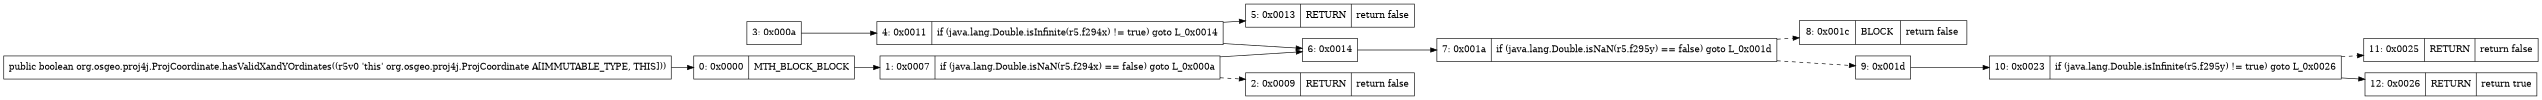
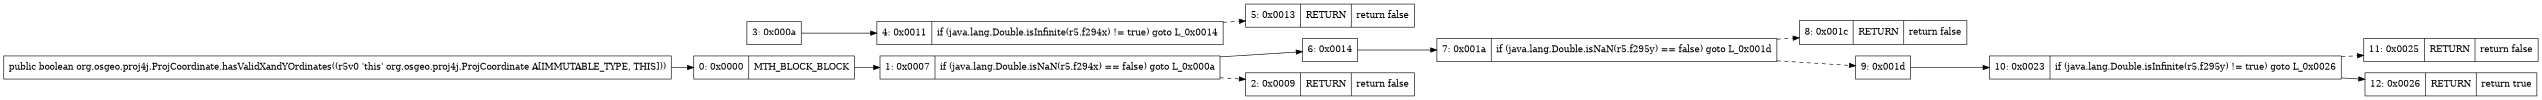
edge "4: 0x0011" -> "5: 0x0013": style solid -> dashed
node "8: 0x001c": text "BLOCK" -> "RETURN"
edge "4: 0x0011" -> "6: 0x0014": removed
